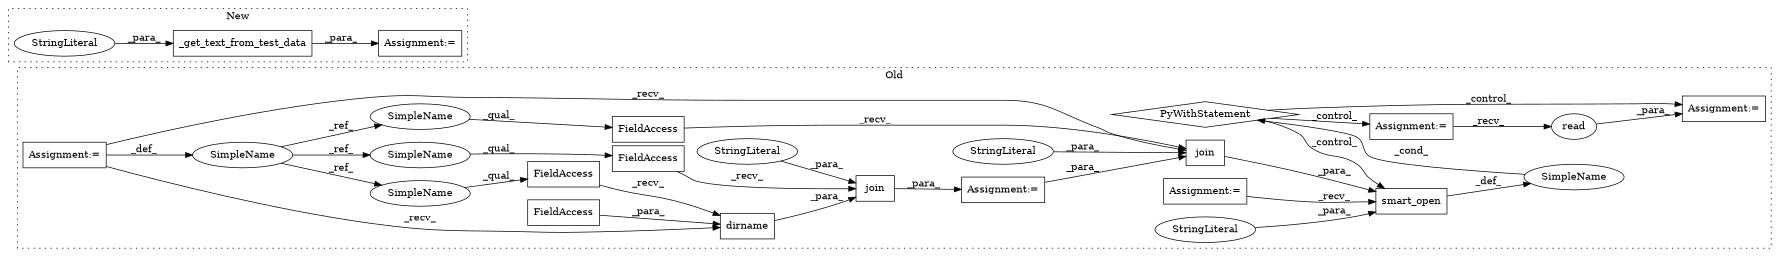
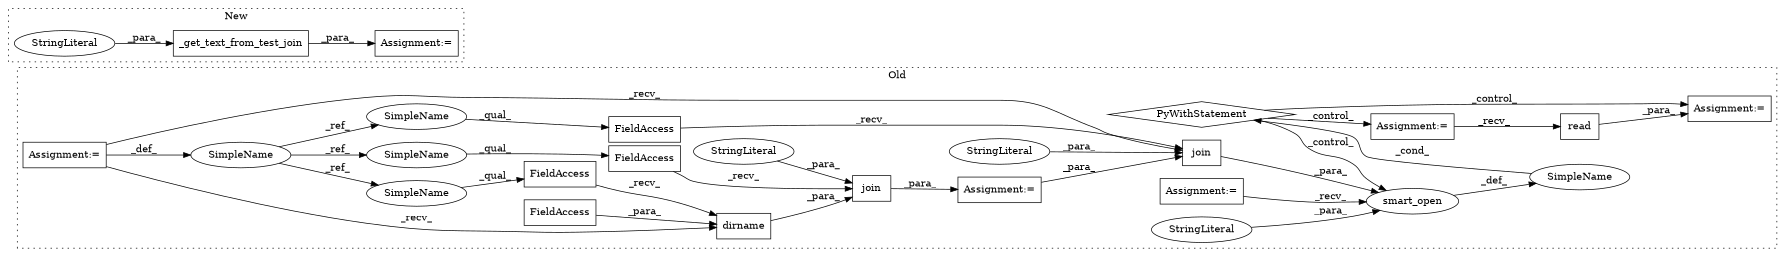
node "_get_text_from_test_data": label "_get_text_from_test_data" -> "_get_text_from_test_join"
node "read": shape ellipse -> box
node "smart_open": shape box -> ellipse
